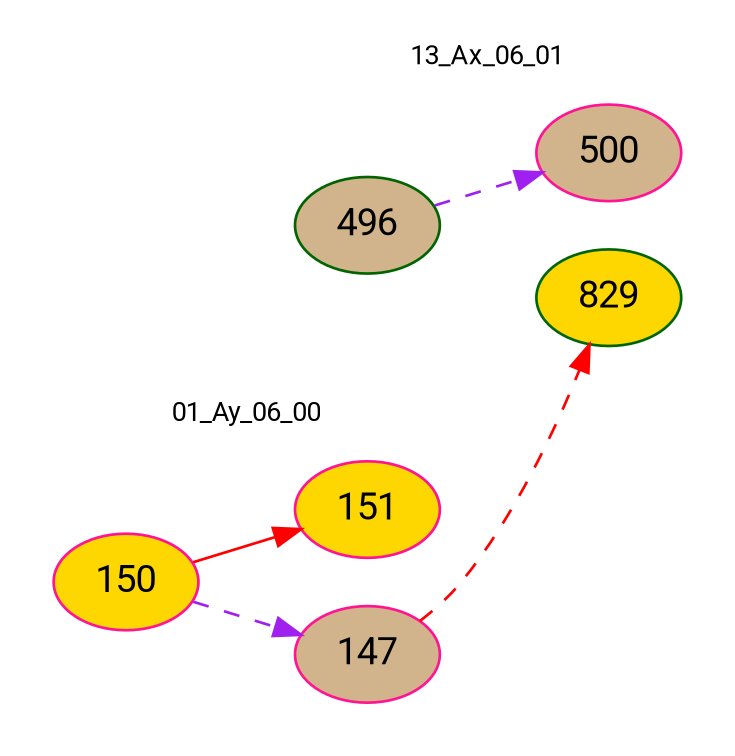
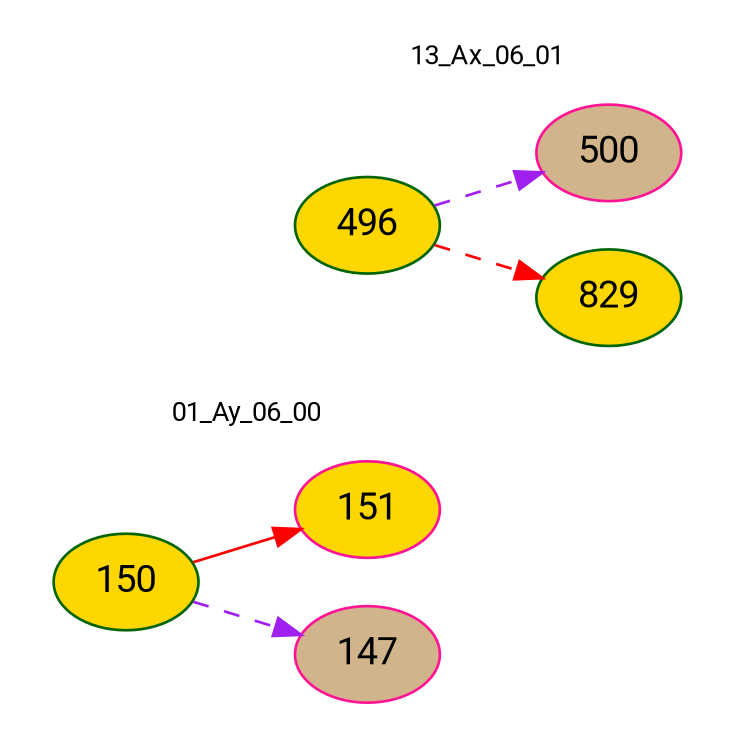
node "496": fillcolor tan -> gold
edge "147" -> "829": now "496" -> "829"
node "150": color deeppink -> darkgreen
